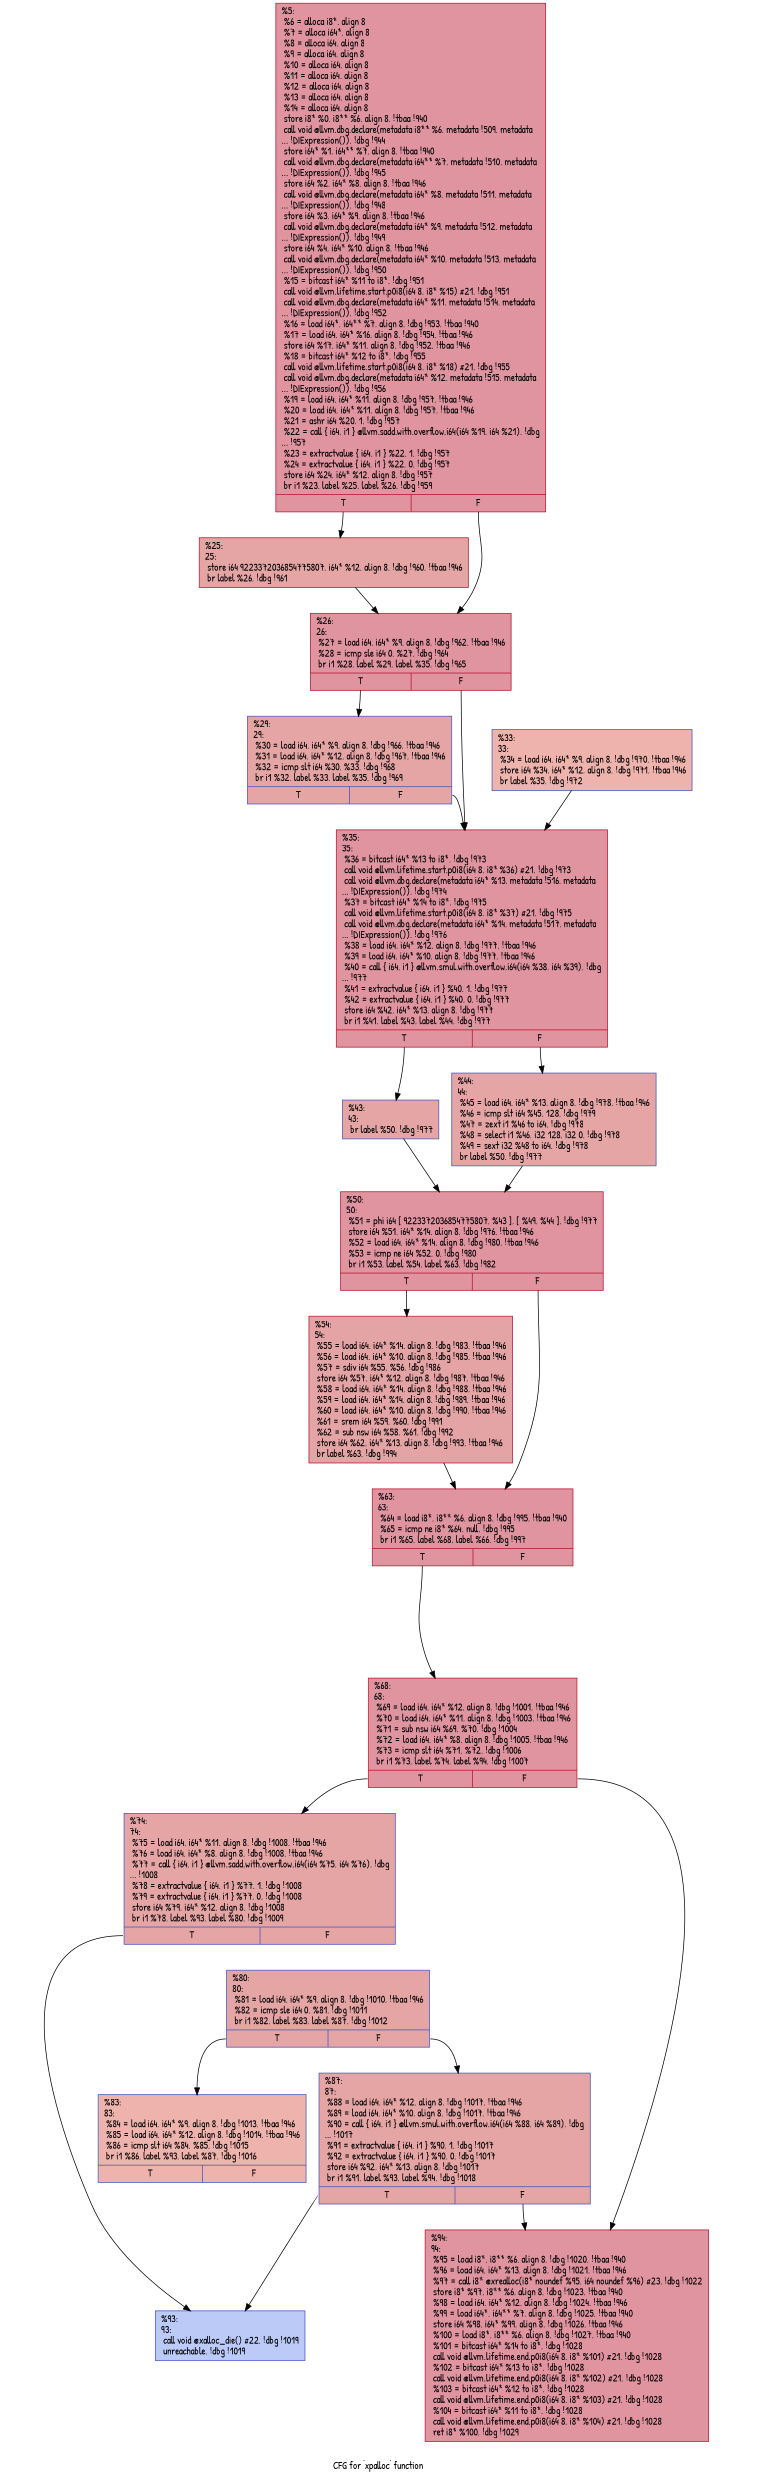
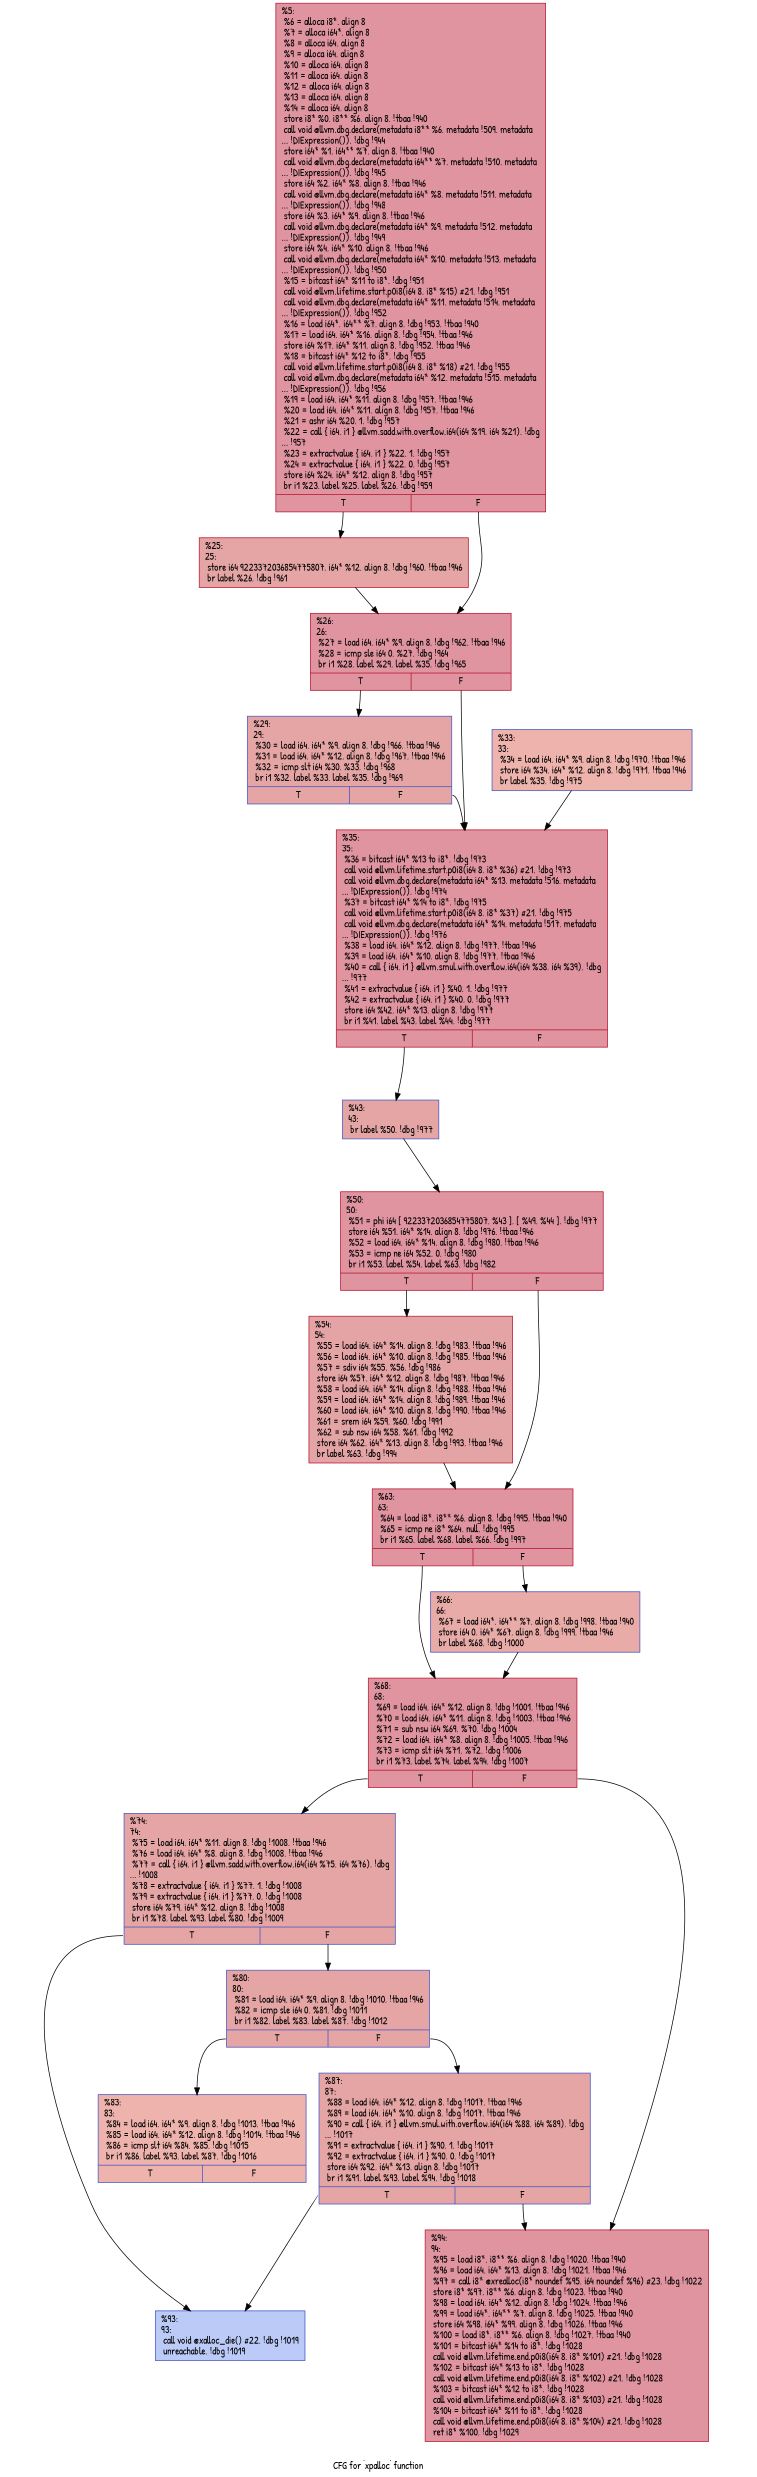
node "%33:": text "br label %35, !dbg !972" -> "br label %35, !dbg !975"
node "%44:": removed
node "%66:": added
edge "%74:" -> "%80:": added
